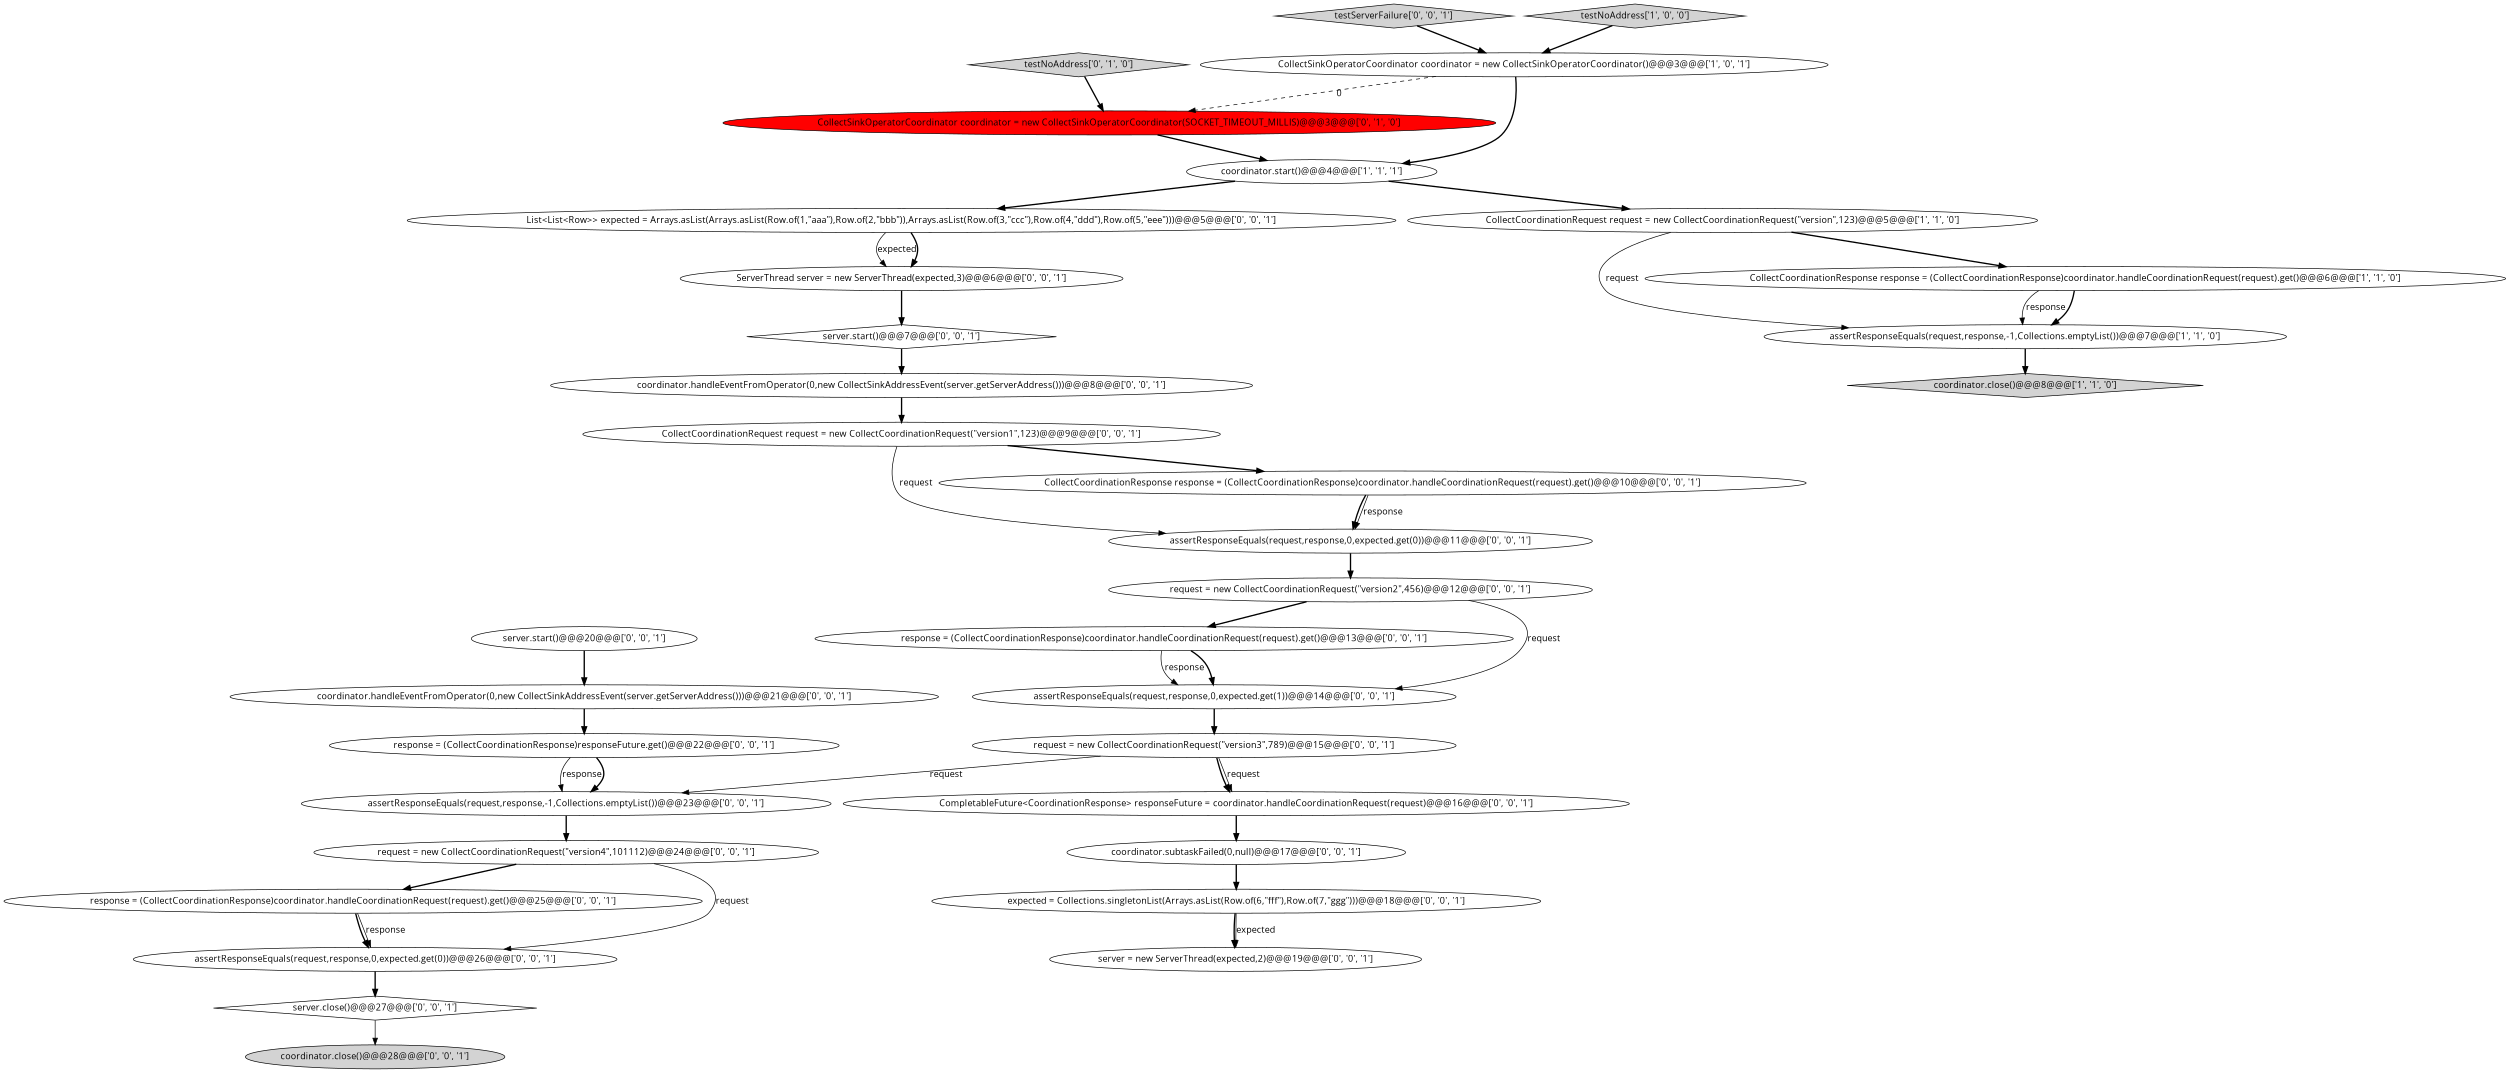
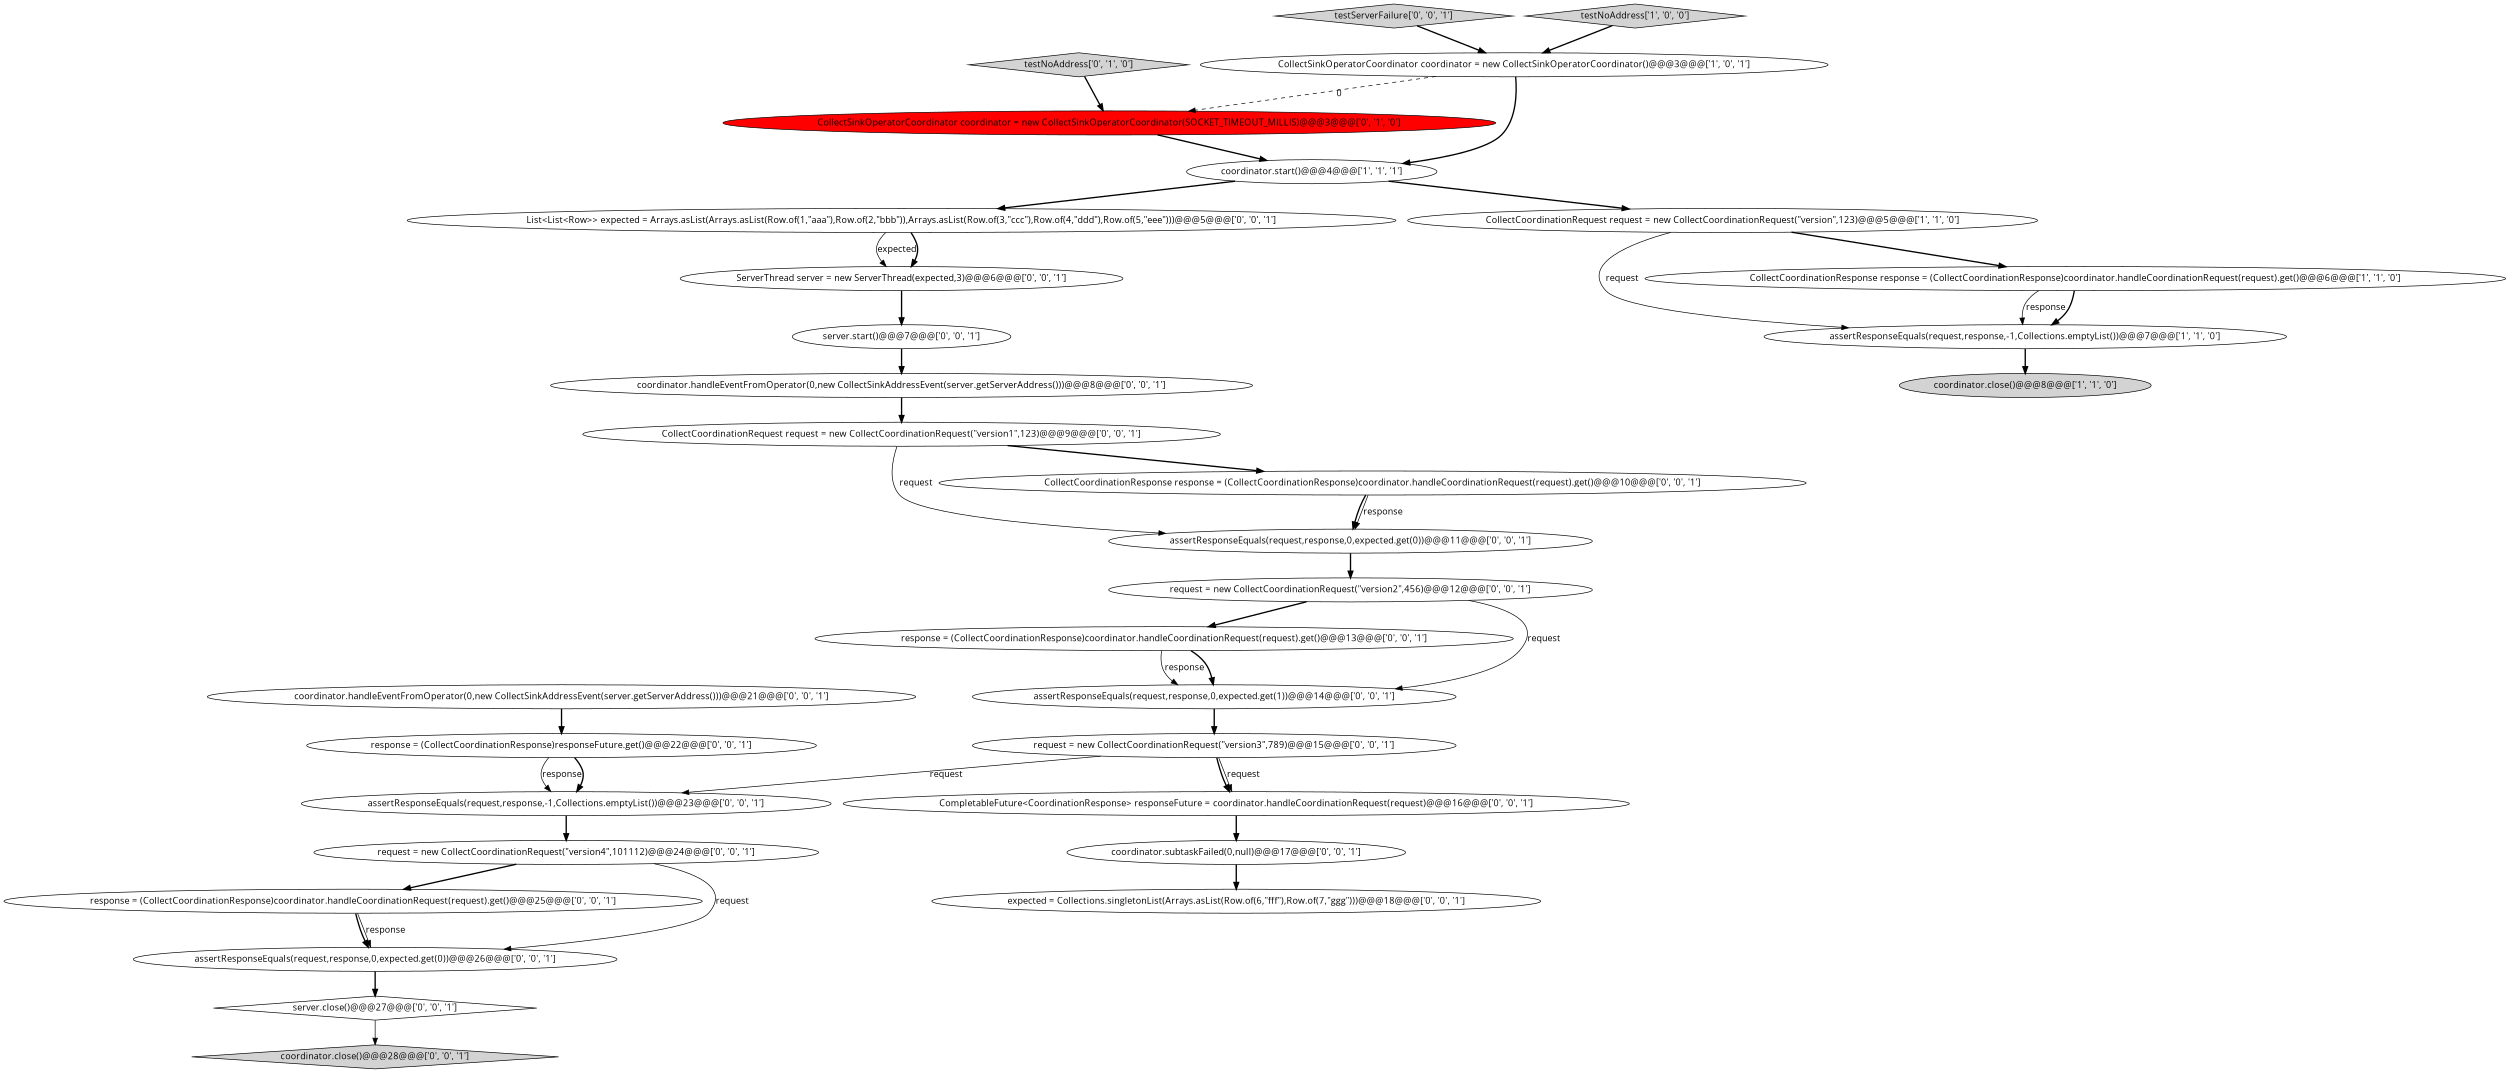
node "server.start()@@@7@@@['0', '0', '1']": shape diamond -> ellipse
node "coordinator.close()@@@8@@@['1', '1', '0']": shape diamond -> ellipse
node "server.start()@@@20@@@['0', '0', '1']": removed
node "server = new ServerThread(expected,2)@@@19@@@['0', '0', '1']": removed
node "coordinator.close()@@@28@@@['0', '0', '1']": shape ellipse -> diamond
